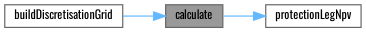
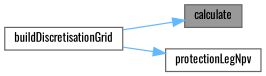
edge "calculate" -> "protectionLegNpv": now "buildDiscretisationGrid" -> "protectionLegNpv"
